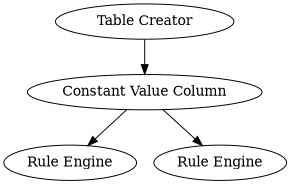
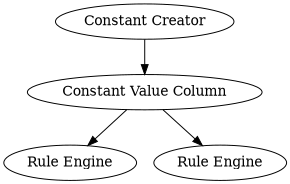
node "Table Creator": label "Table Creator" -> "Constant Creator"
